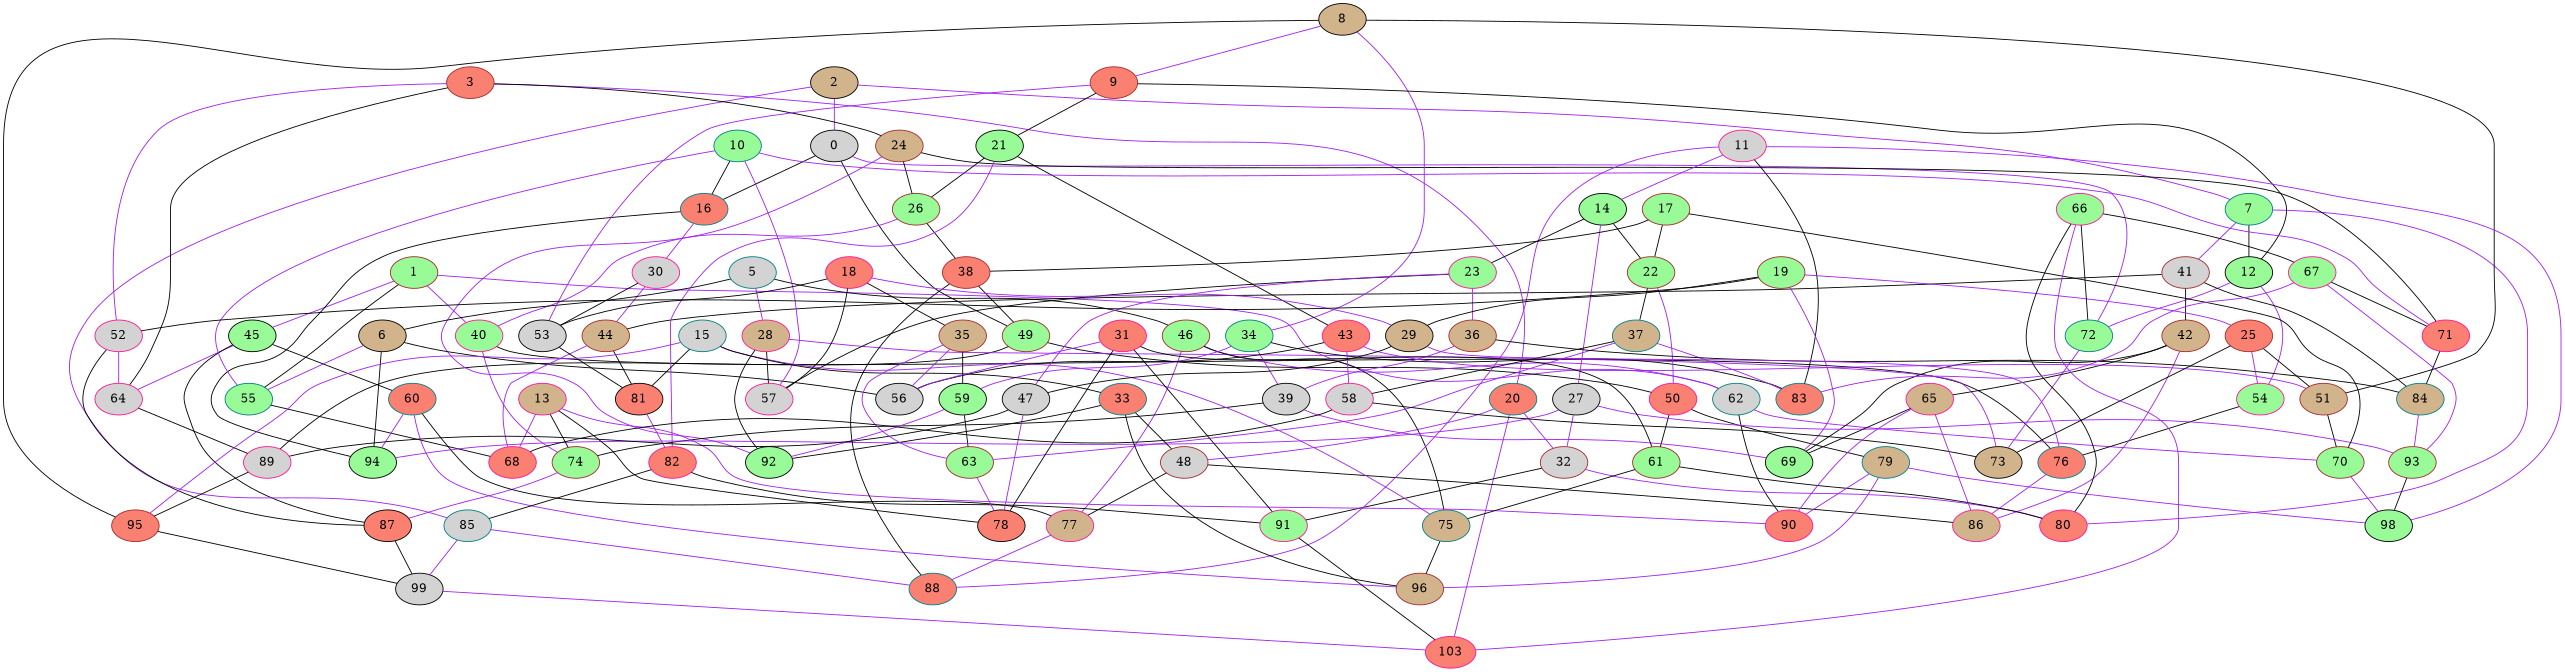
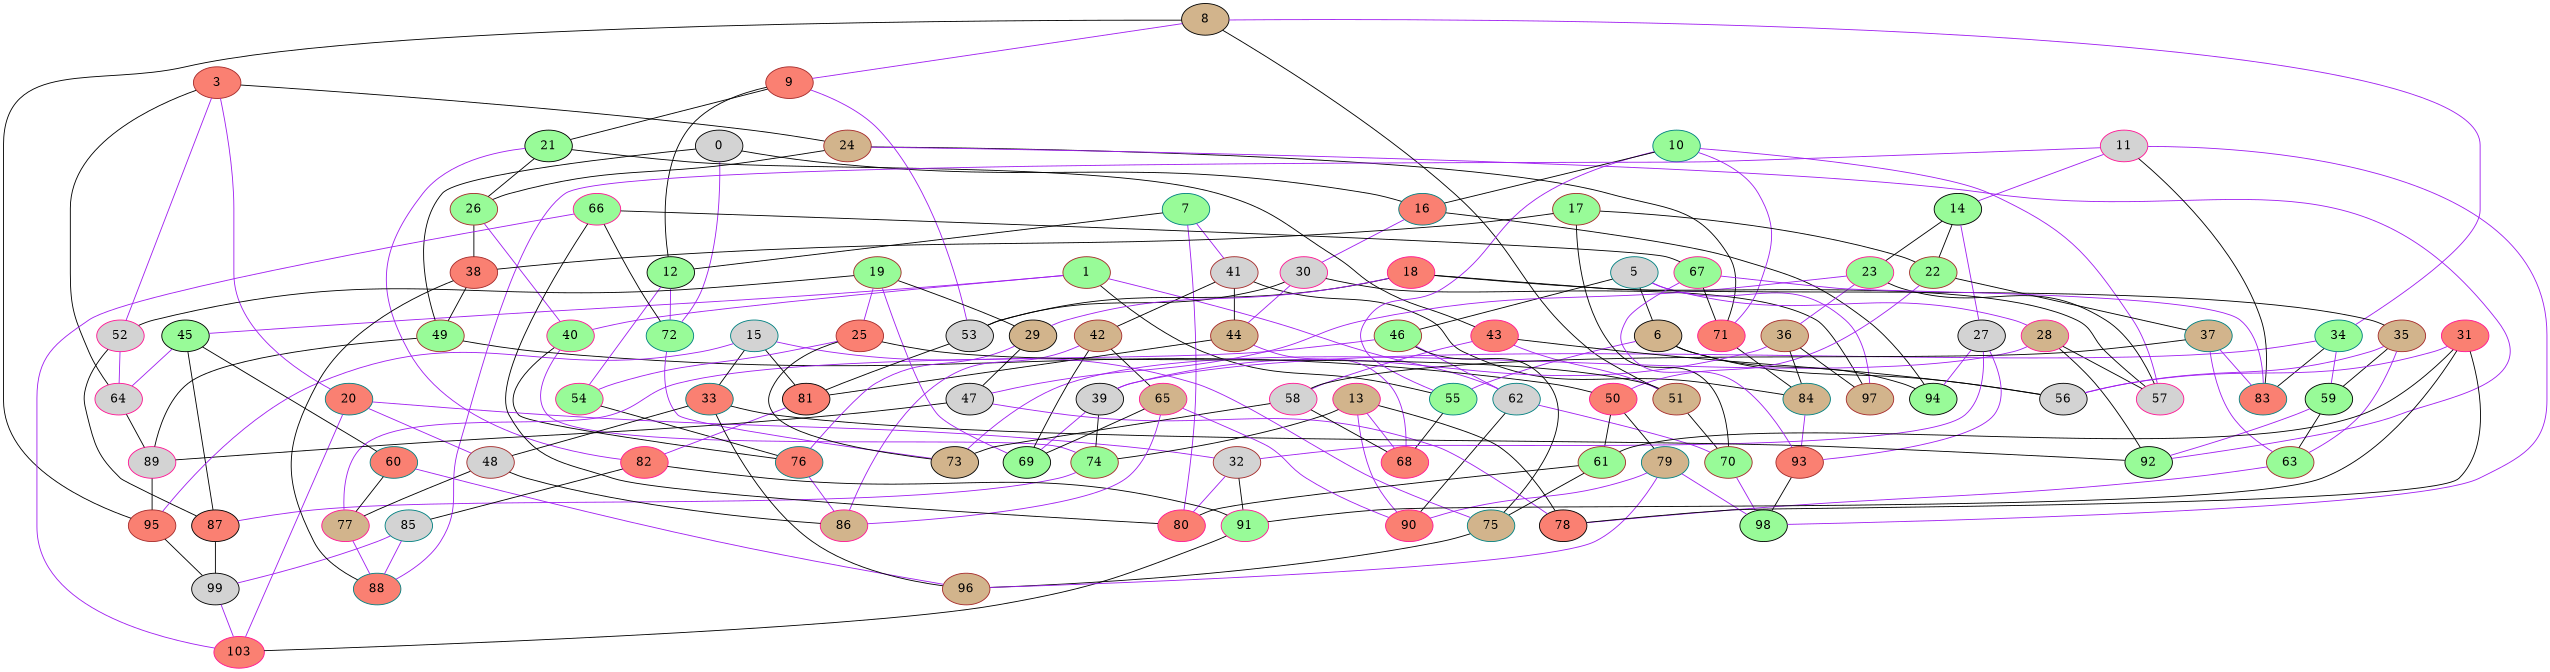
node "2": removed
node "97": added
edge "60" -- "94": removed
node "93": fillcolor palegreen -> salmon
